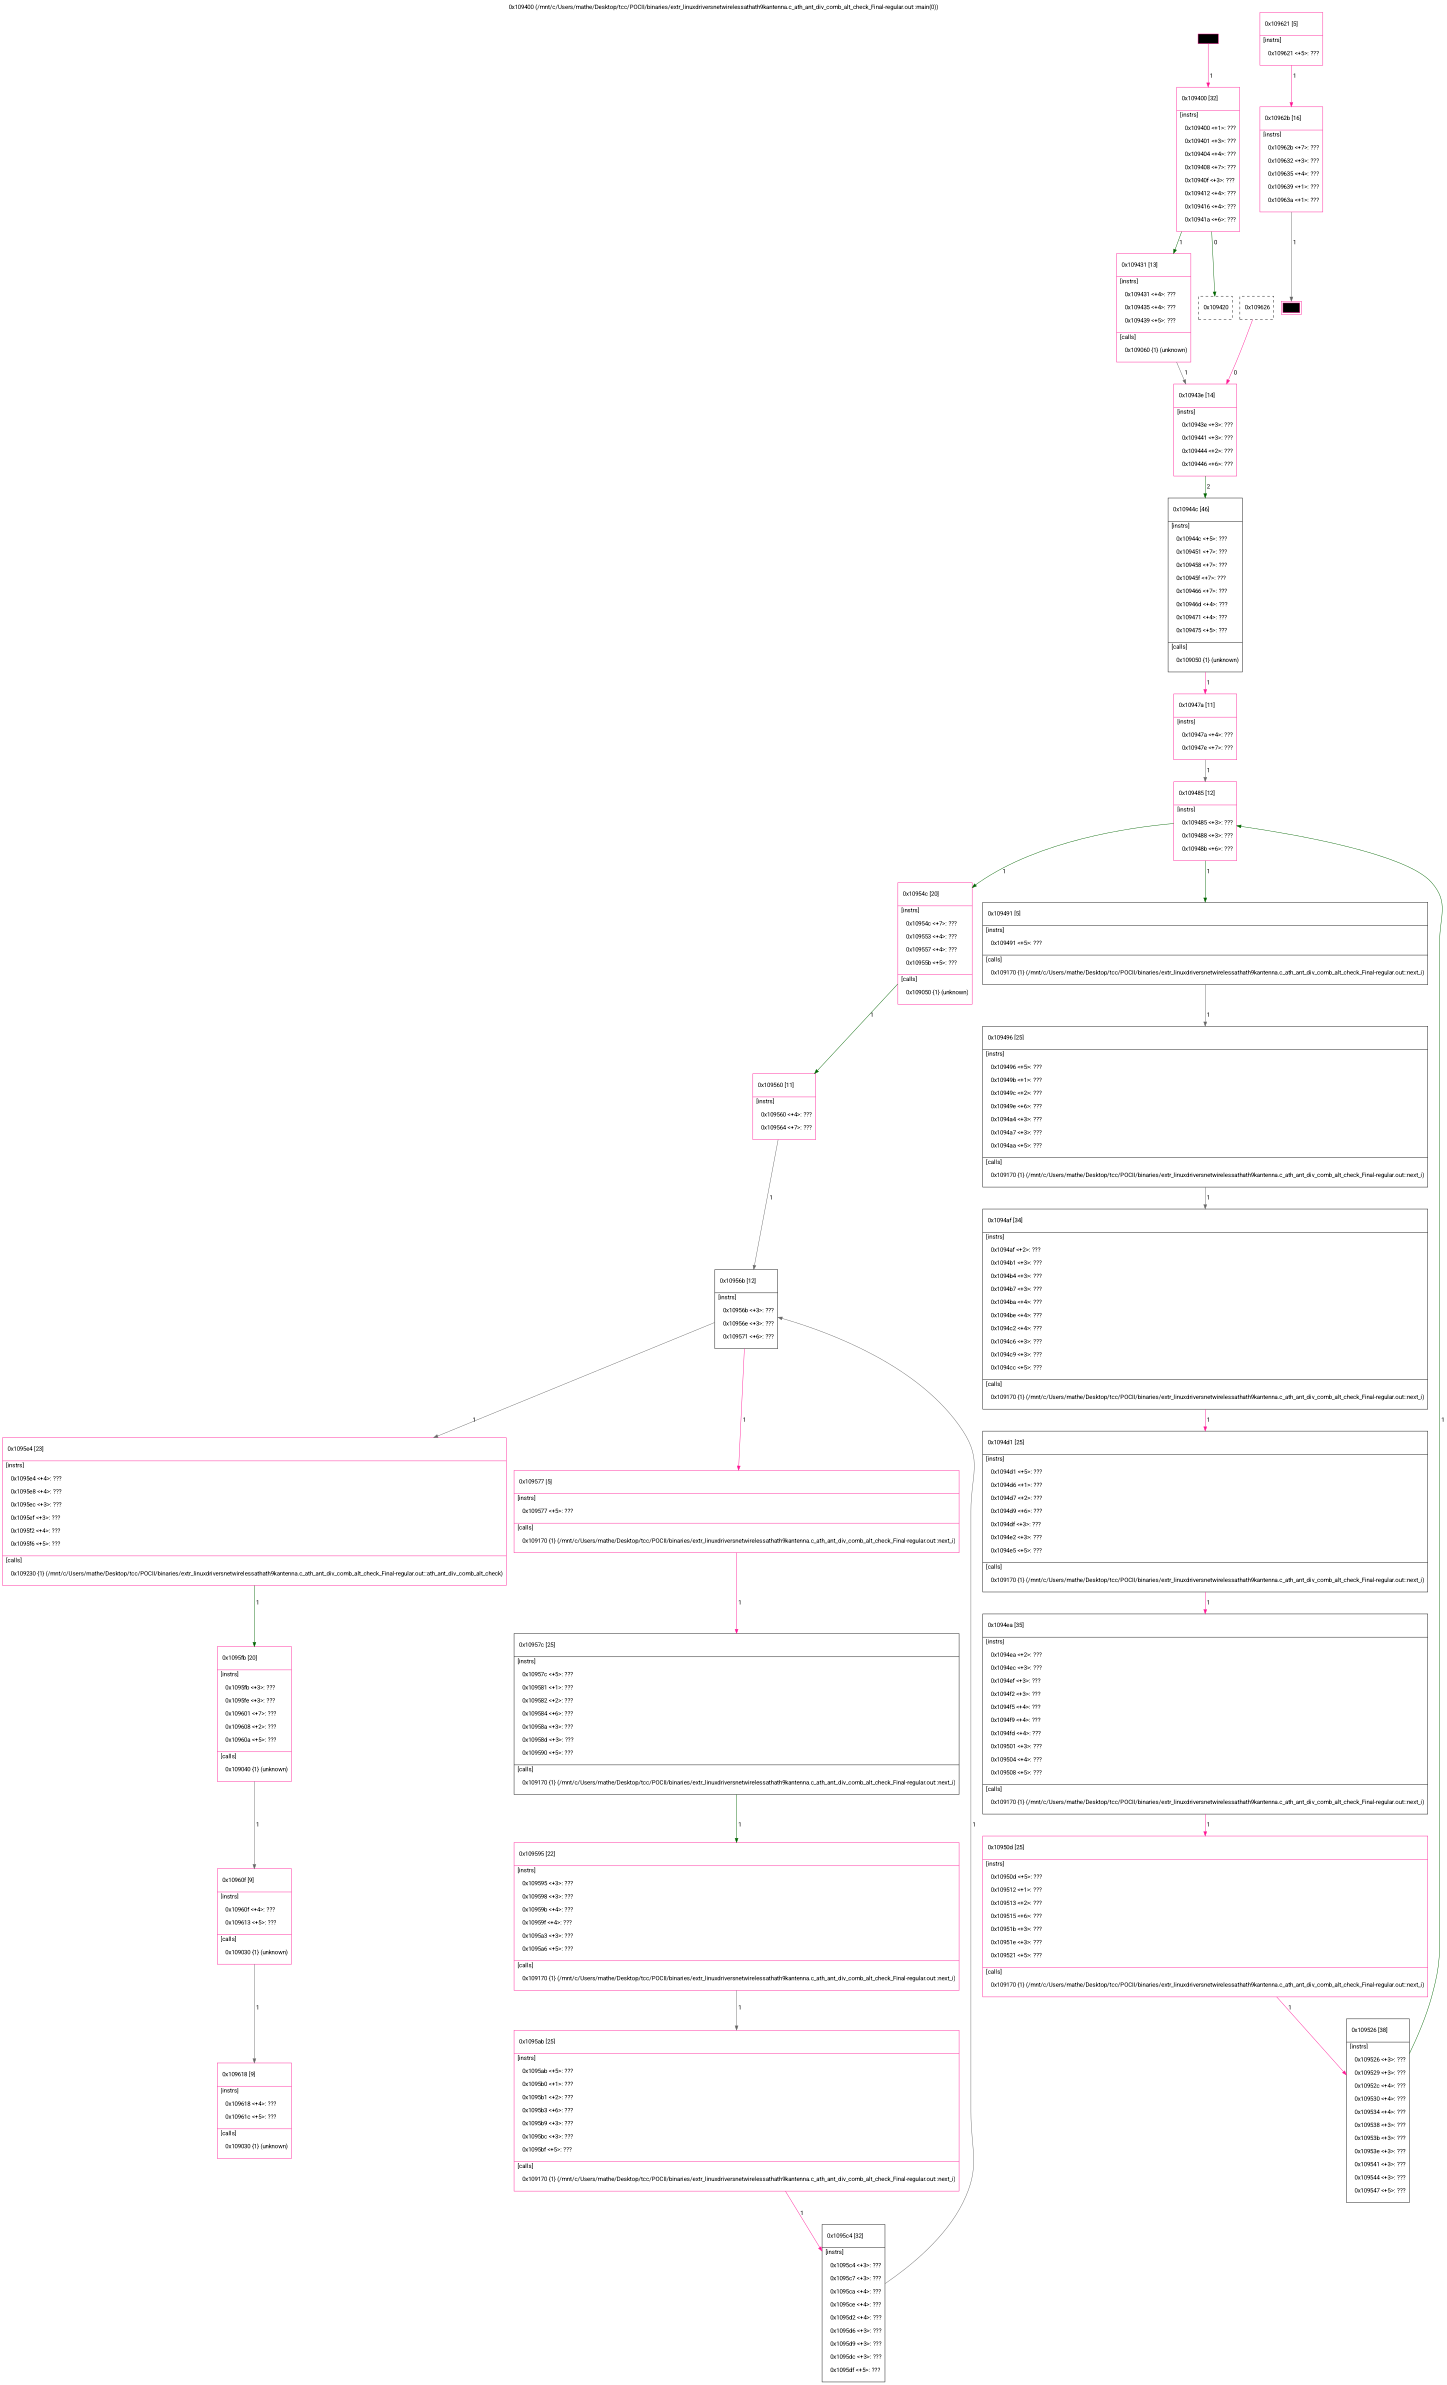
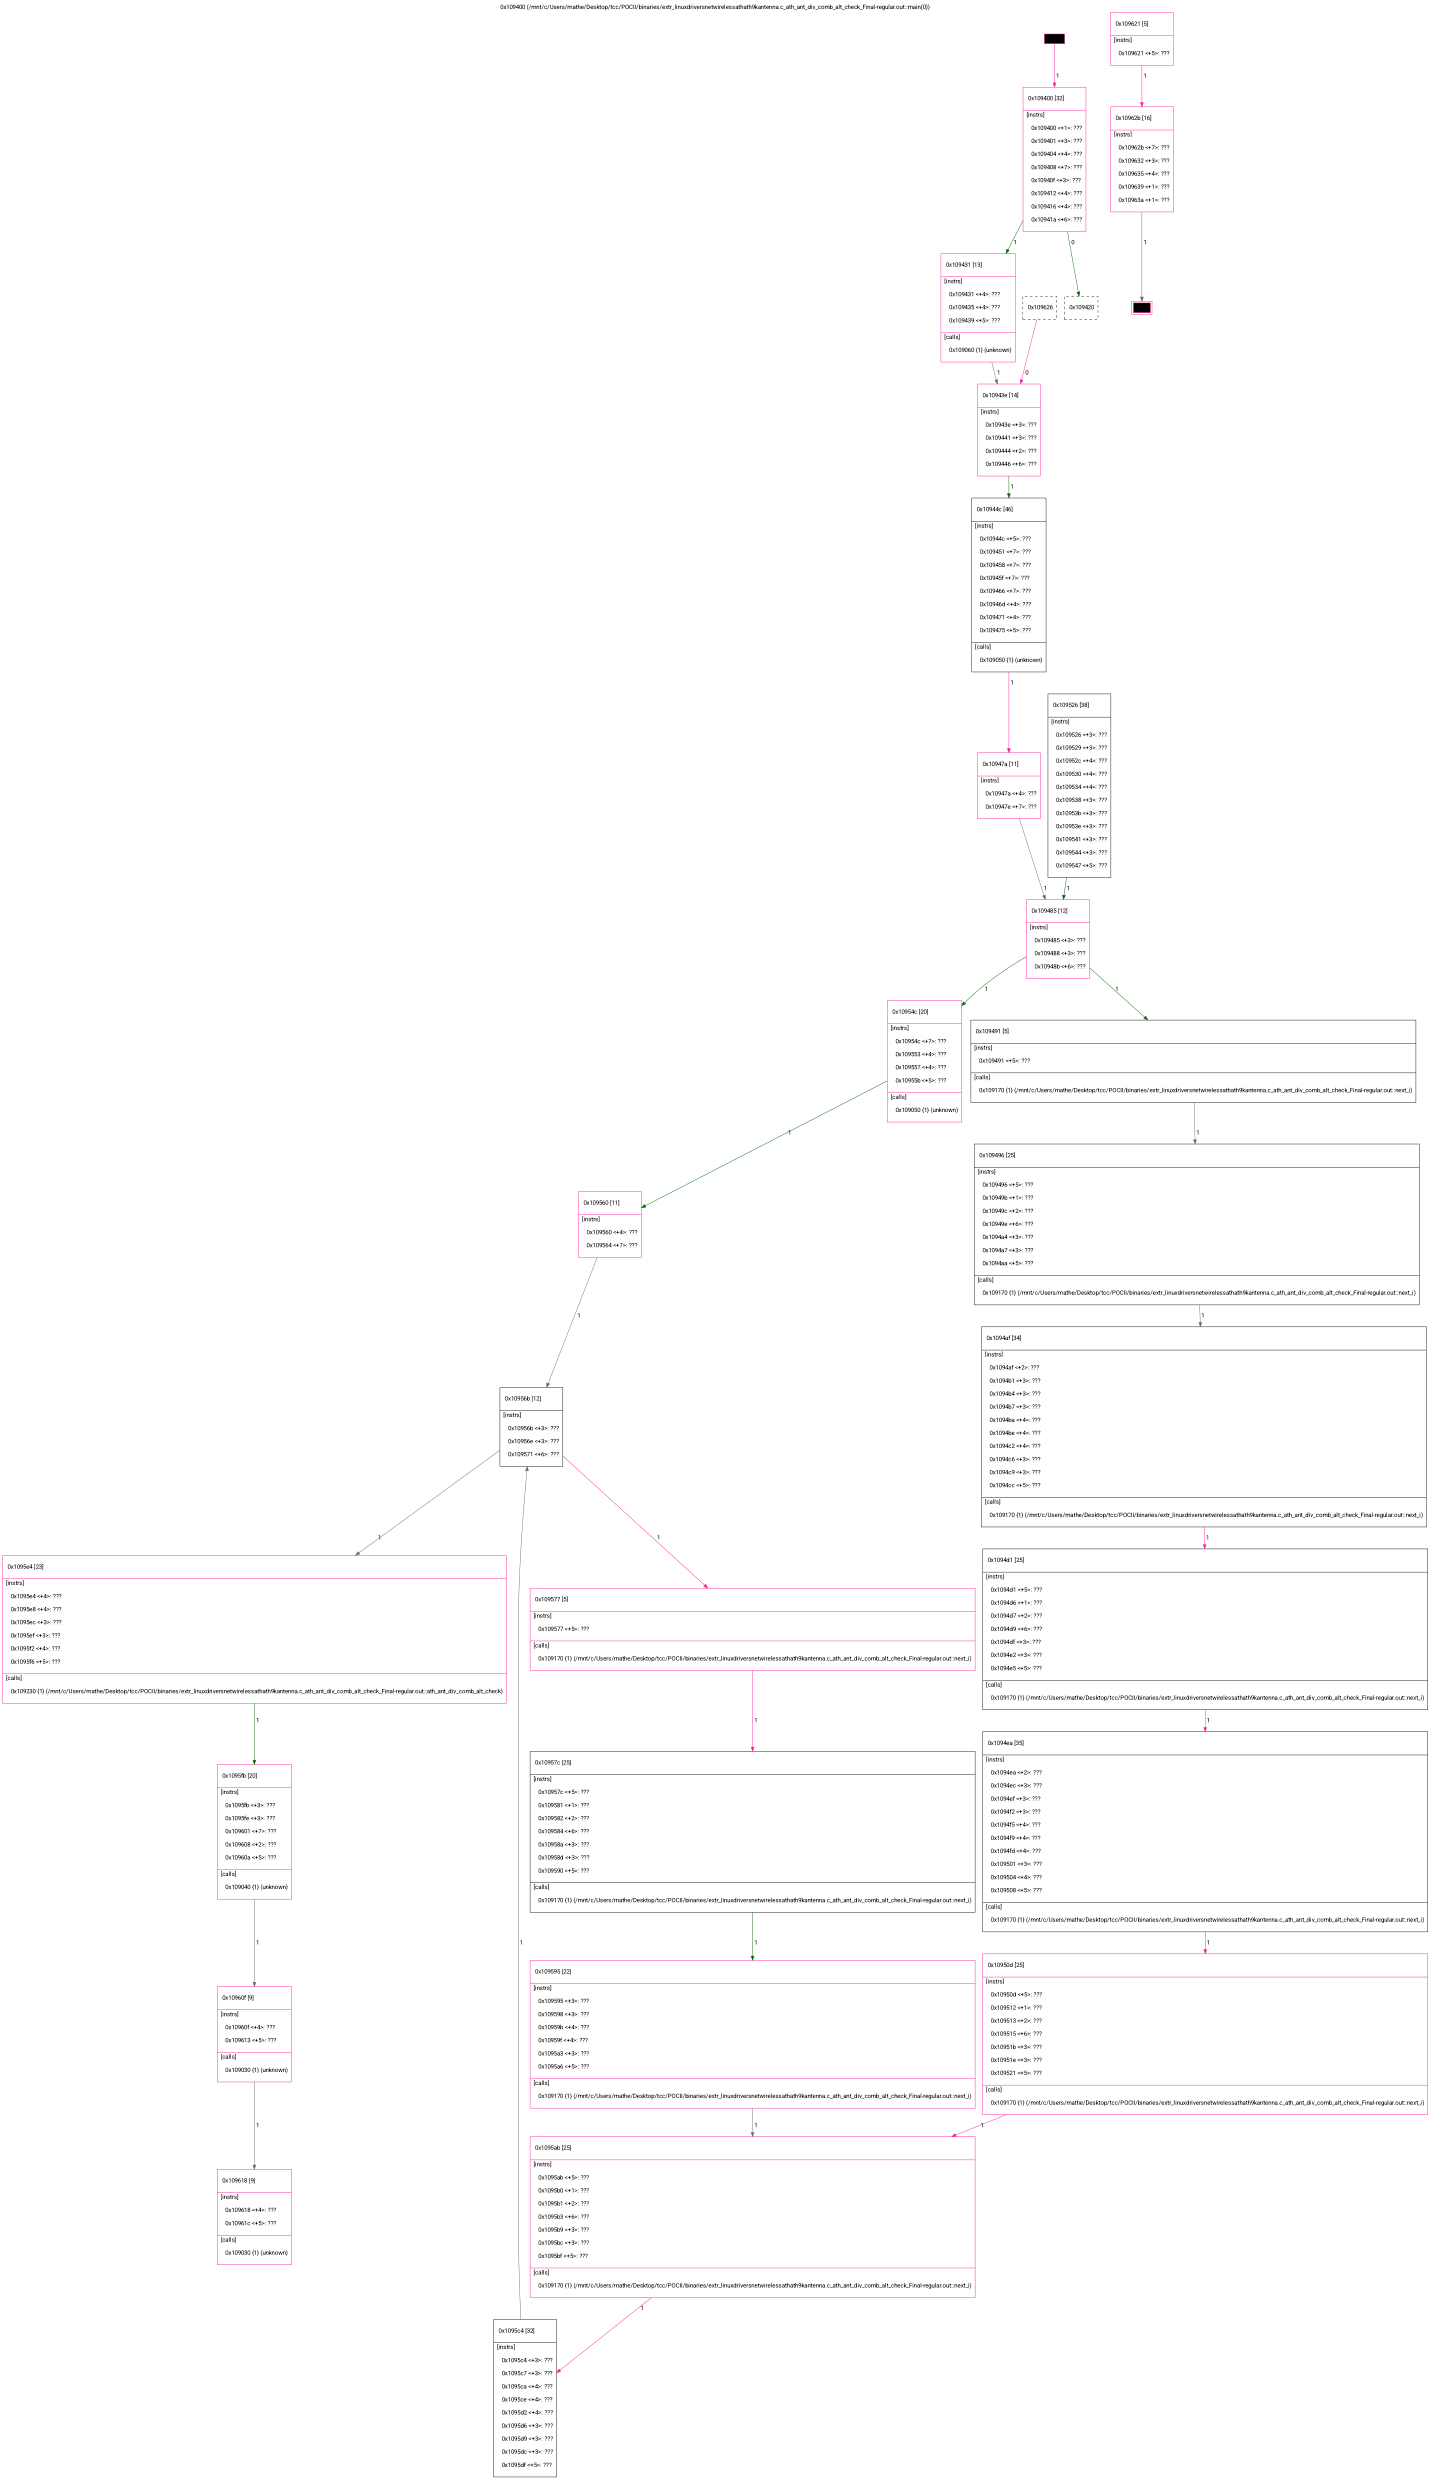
edge "0x10943e [14]" -> "0x10944c [46]": label " 2" -> " 1"
edge "0x10950d [25]" -> "0x109526 [38]": now "0x10950d [25]" -> "0x1095ab [25]"
